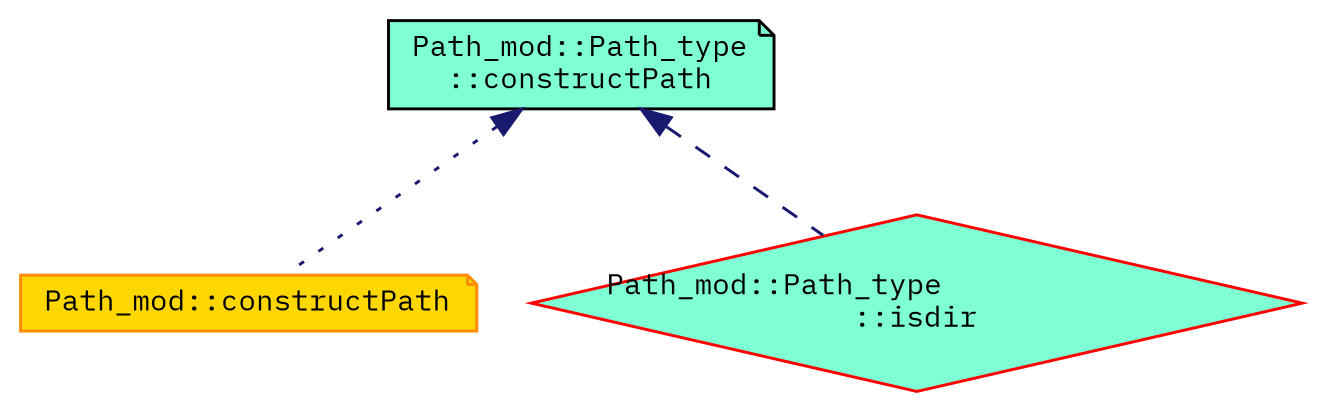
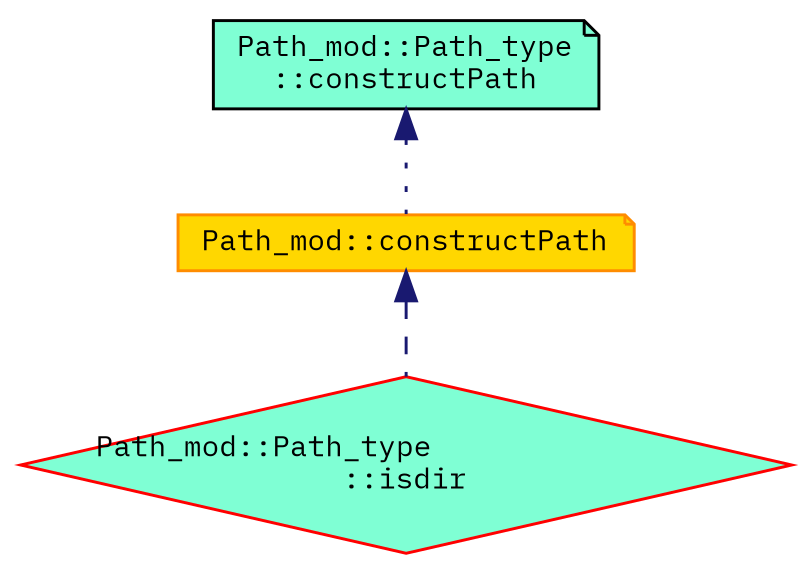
edge "Path_mod::Path_type ::isdir" -> "Path_mod::Path_type ::constructPath": now "Path_mod::Path_type ::isdir" -> "Path_mod::constructPath"
